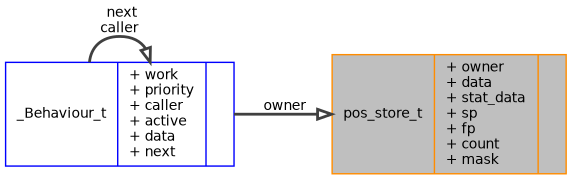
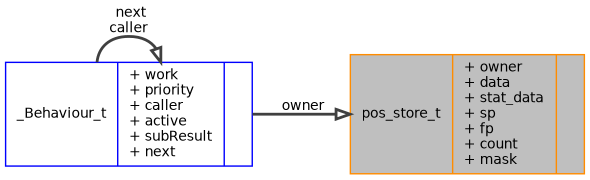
node "_Behaviour_t": text "+ data" -> "+ subResult"
